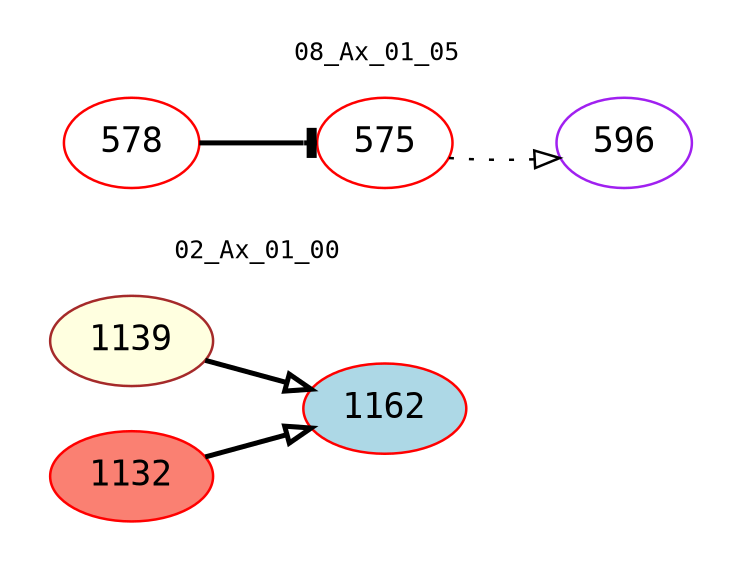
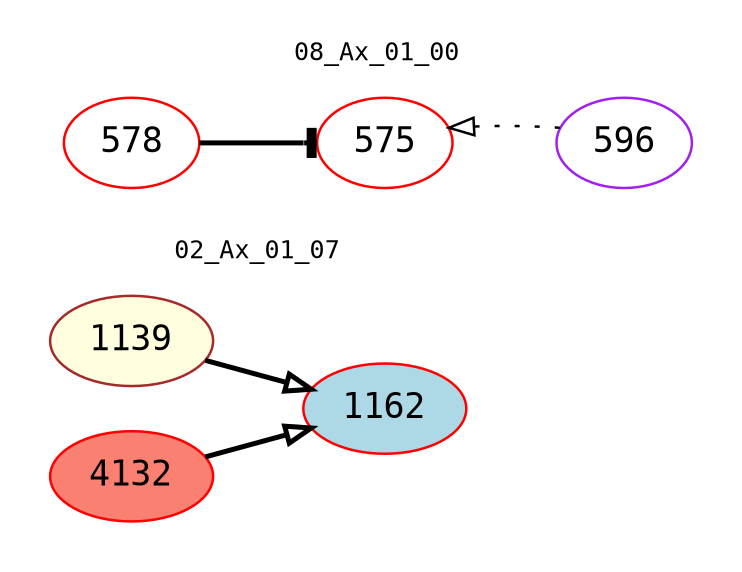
cluster "08_Ax_01_05": label "08_Ax_01_05" -> "08_Ax_01_00"
edge "575" -> "596": reversed
cluster "02_Ax_01_00": label "02_Ax_01_00" -> "02_Ax_01_07"
node "1132": label "1132" -> "4132"
